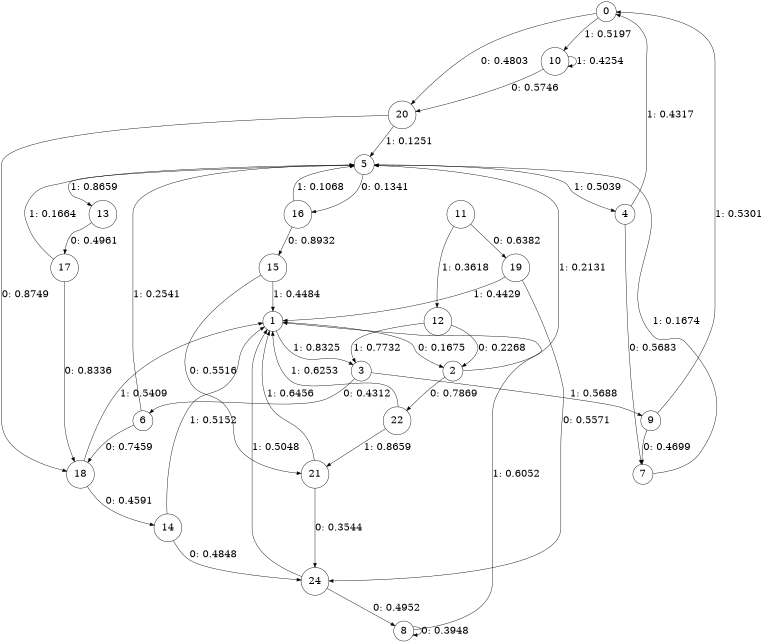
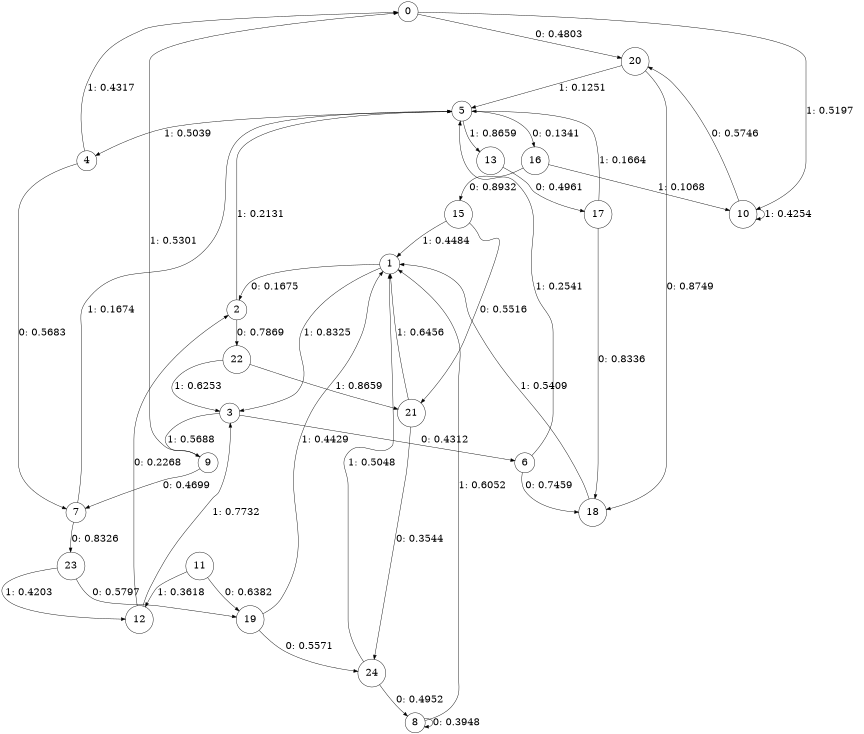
edge "16" -> "5": now "16" -> "10"
edge "22" -> "1": now "22" -> "3"
node "14": removed
node "23": added
